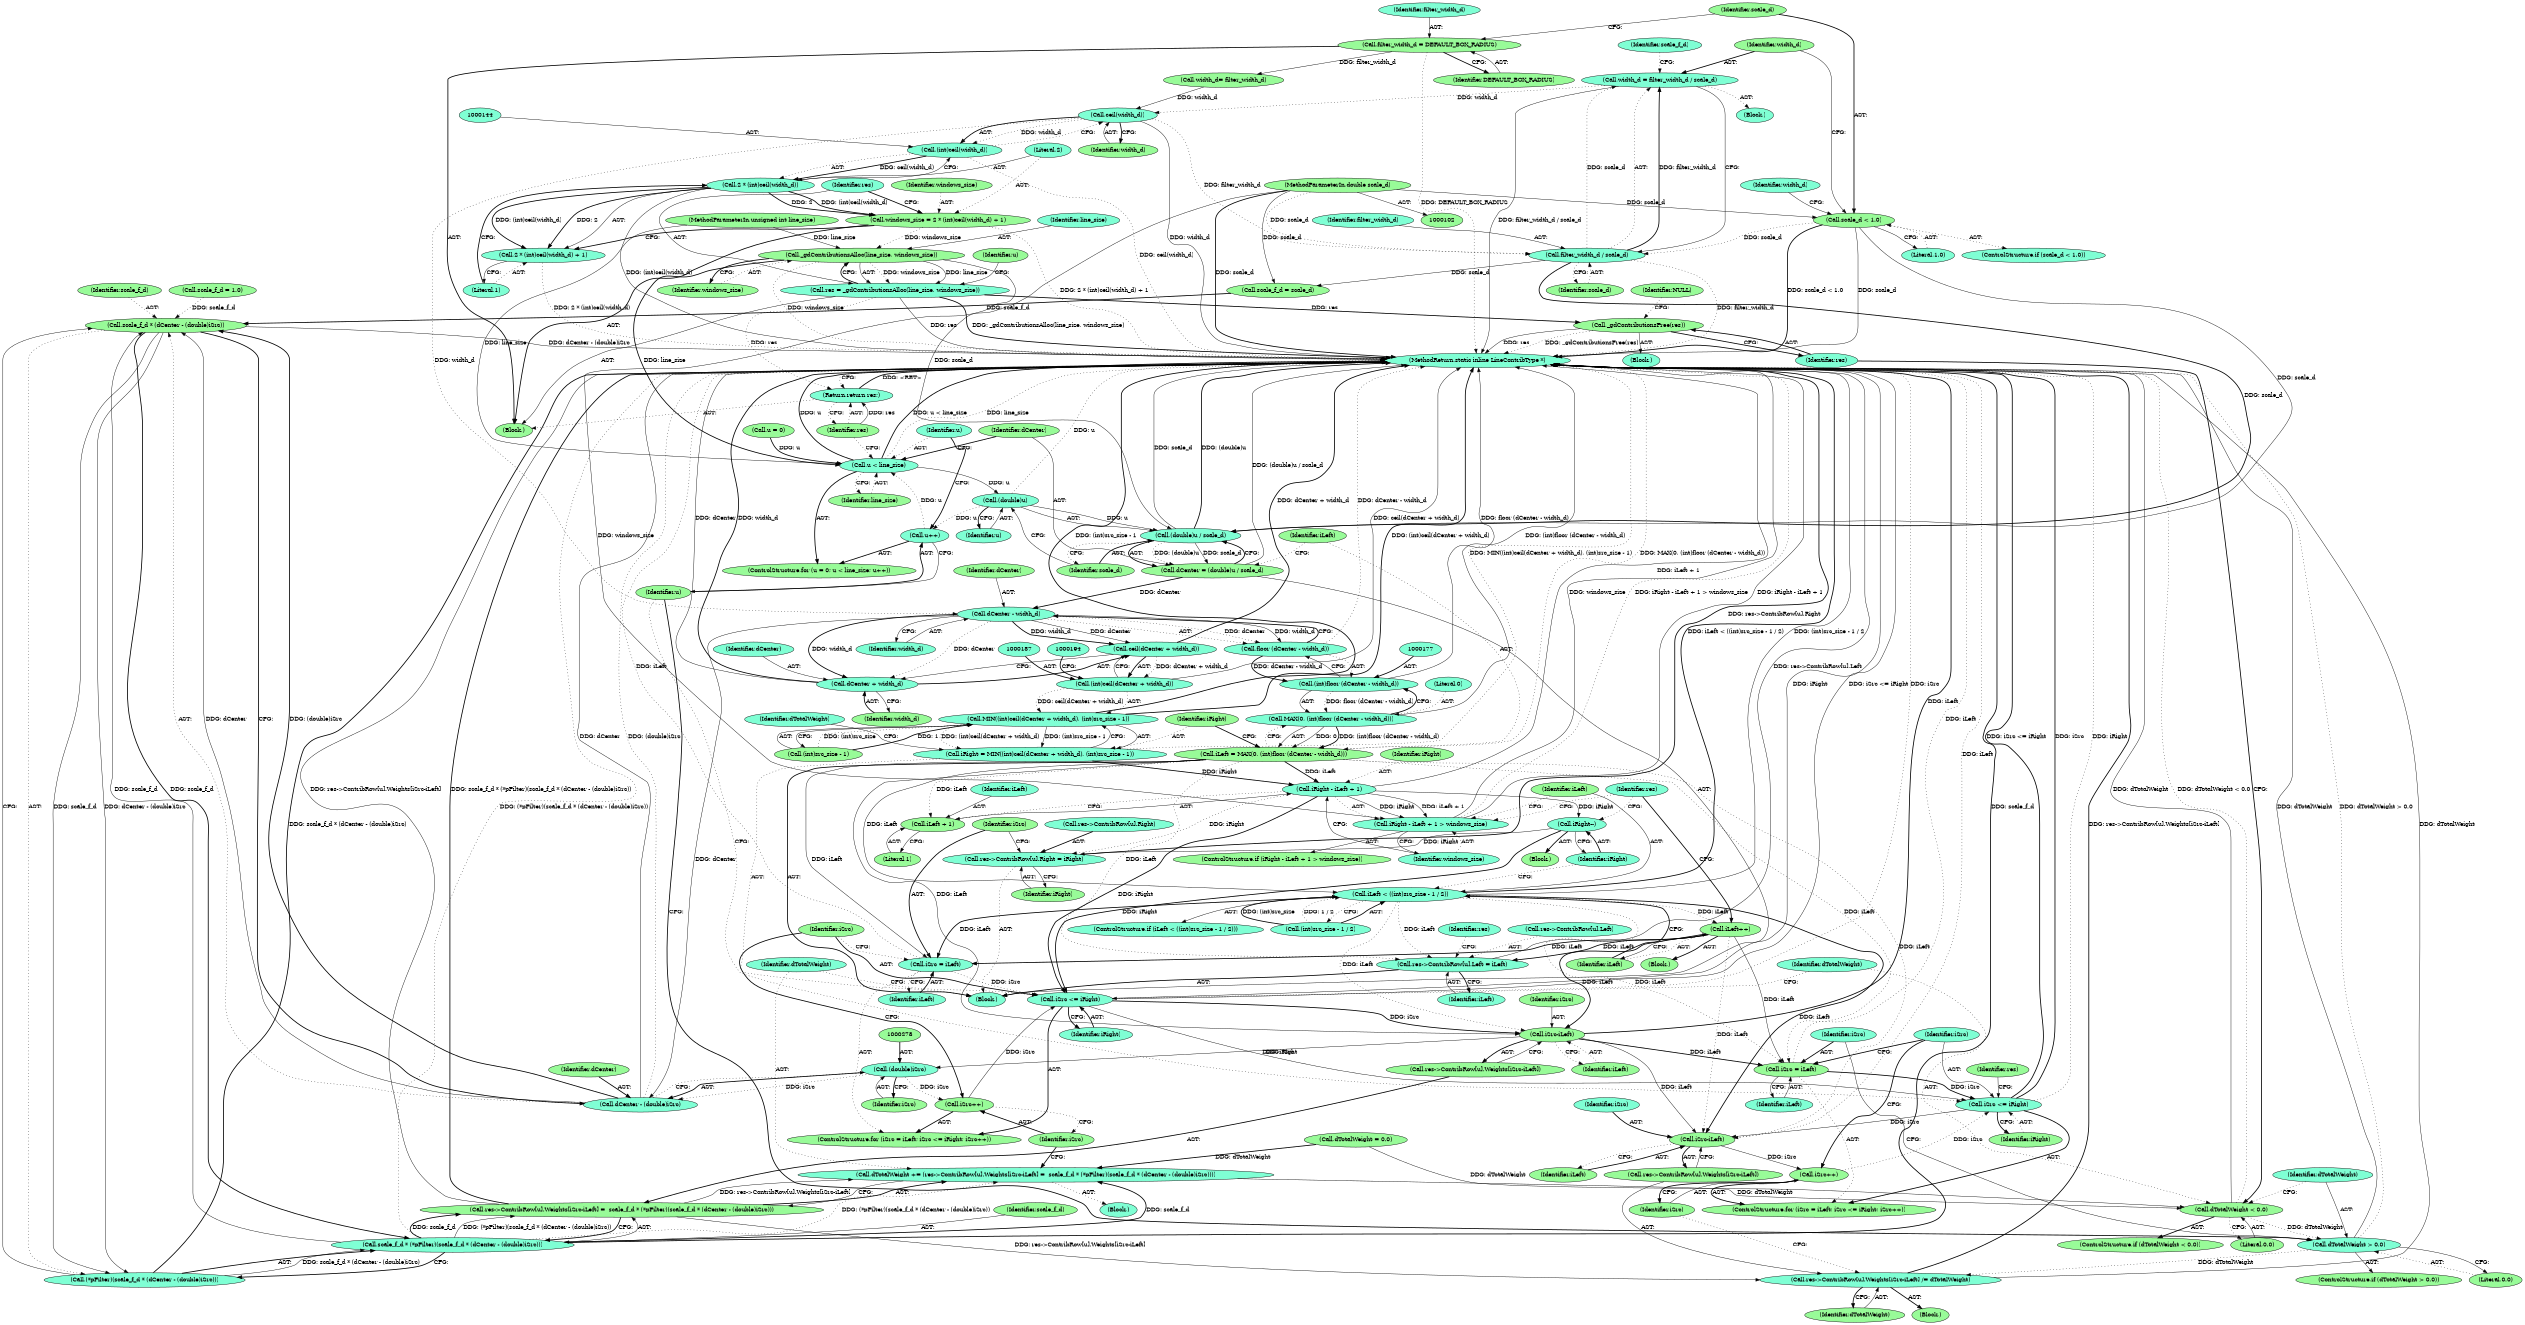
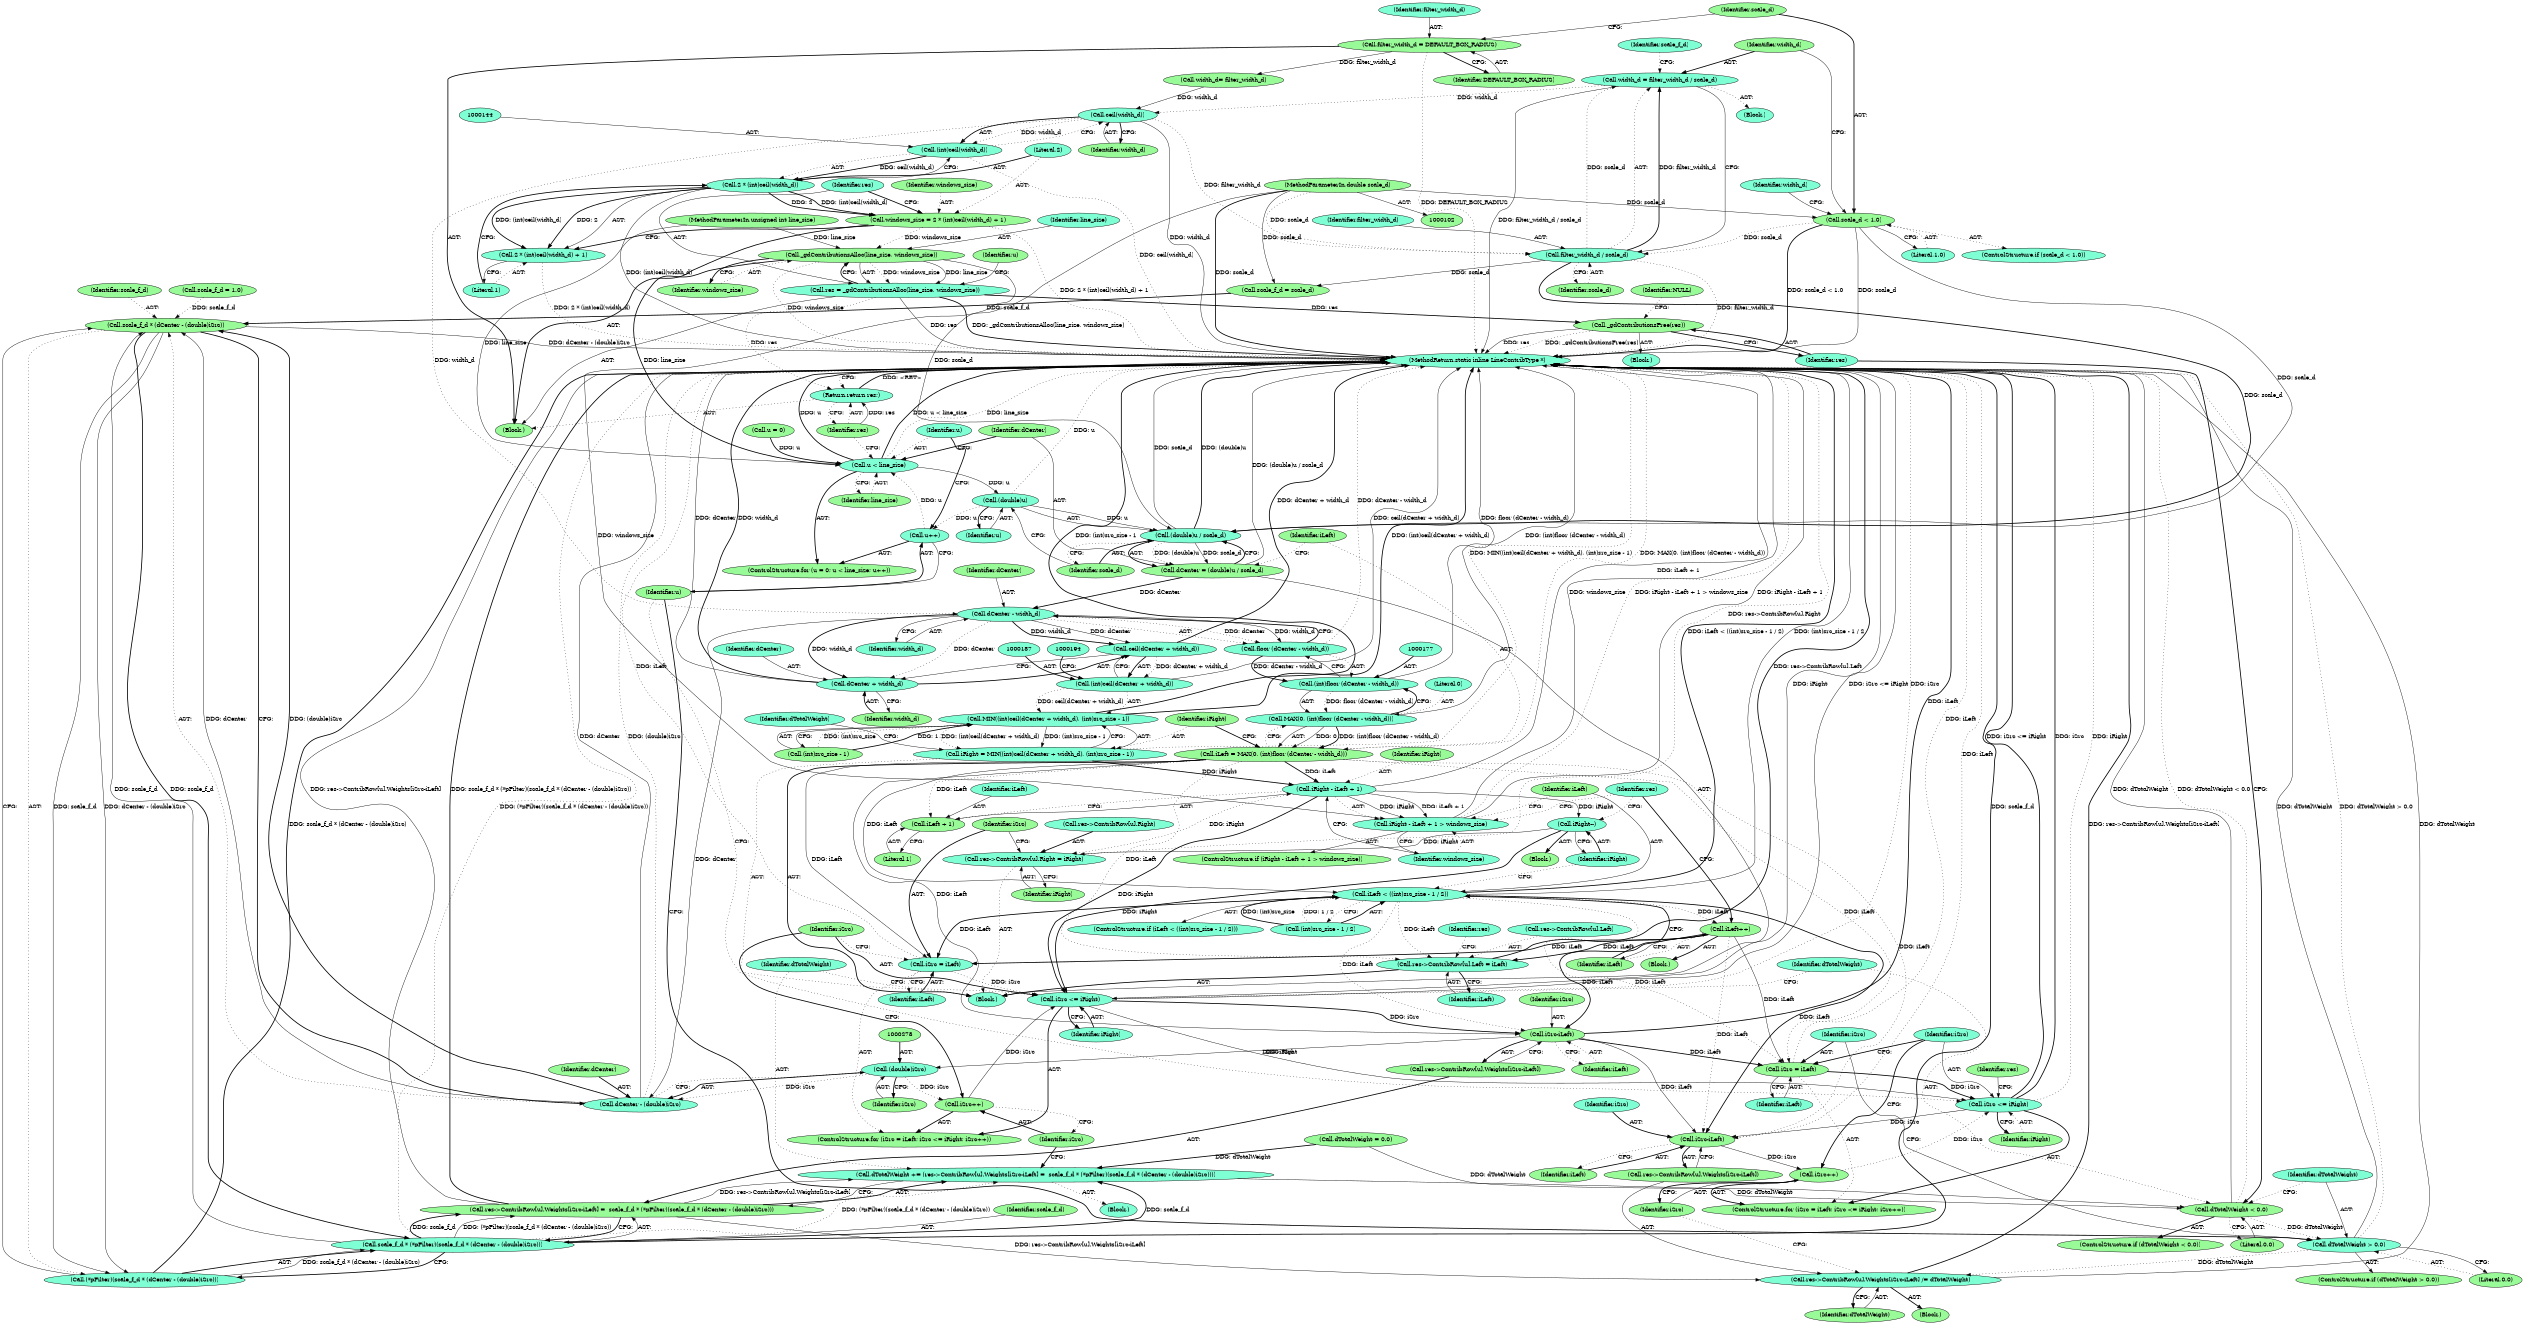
edge "(Literal,2)" -> "(Call,2 * (int)ceil(width_d))": style solid -> bold
edge "(Call,res->ContribRow[u].Left = iLeft)" -> "(MethodReturn,static inline LineContribType *)": style solid -> bold
edge "(Call,res->ContribRow[u].Right = iRight)" -> "(MethodReturn,static inline LineContribType *)": style bold -> dotted
